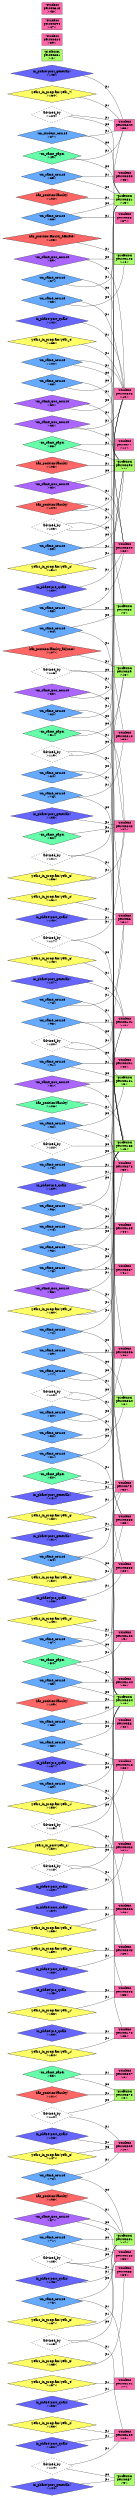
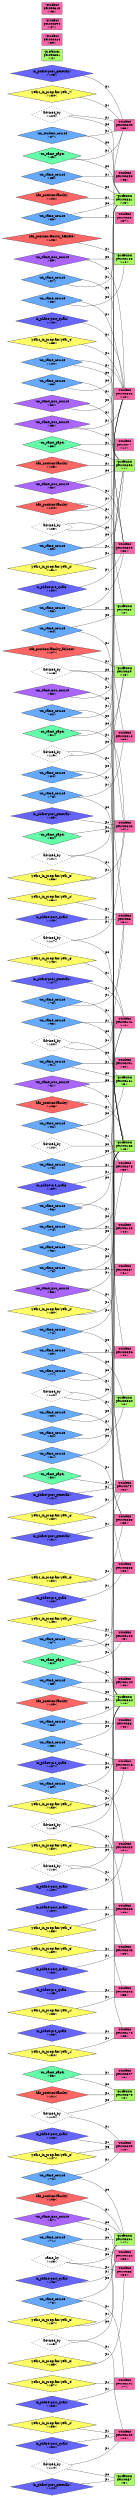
node "has_position(faculty) >106<": fillcolor #66ffaa -> #ff6666
node "*on_same_course >64<": removed
node "years_in_post(year_3) >150<": label "years_in_post(year_3) >150<" -> "years_in_program(year_3) >150<"
node "advised_by >125<": label "advised_by >125<" -> "same_by >125<"
